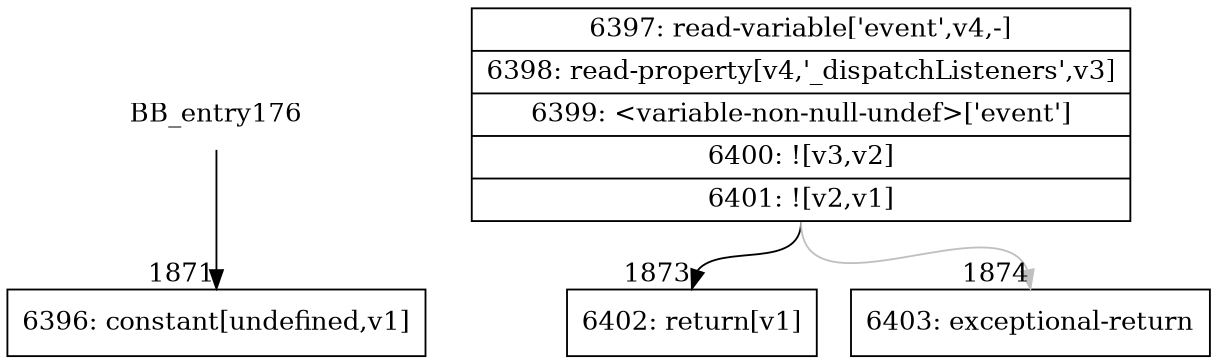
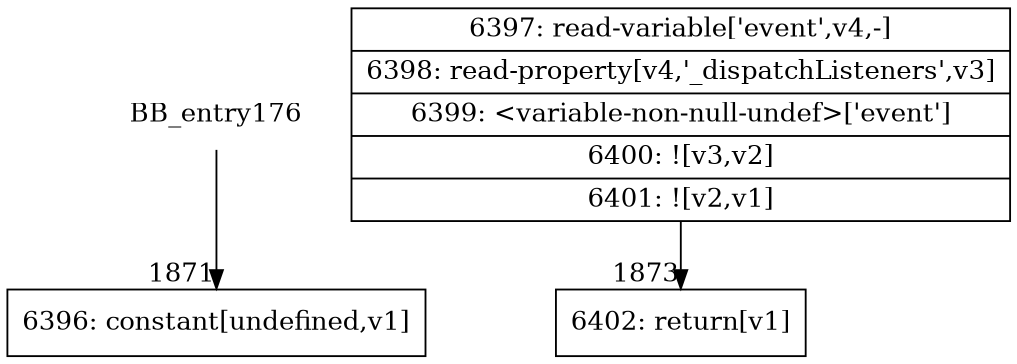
node "6403: exceptional-return": removed
